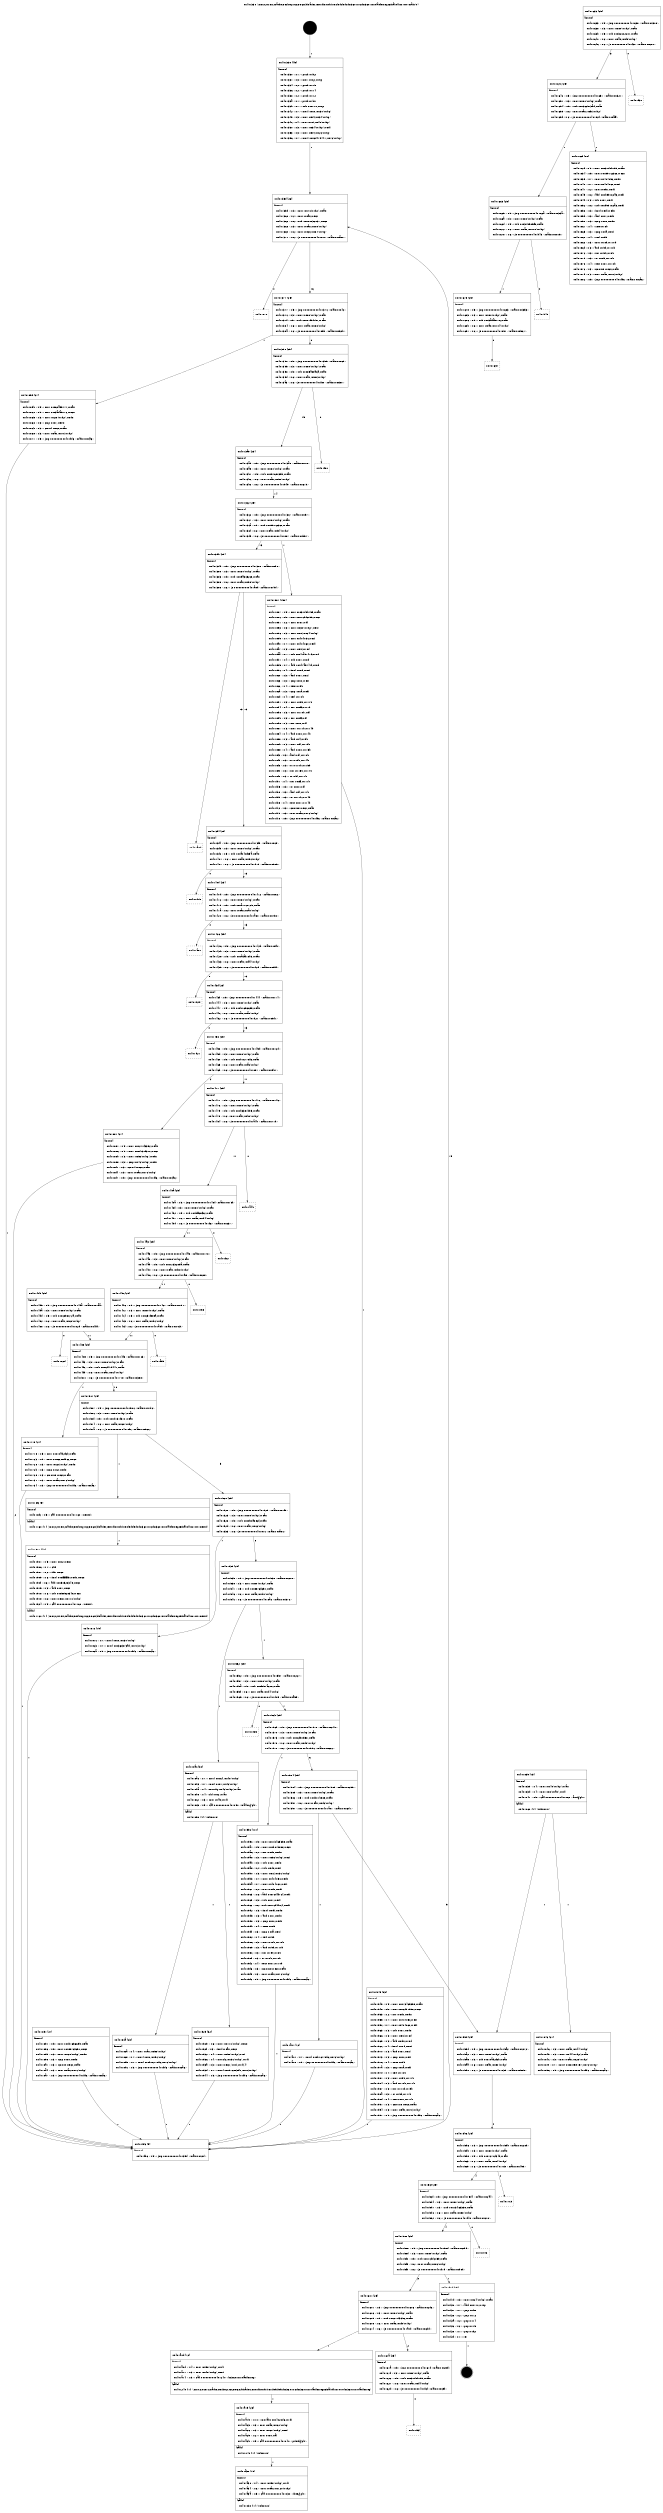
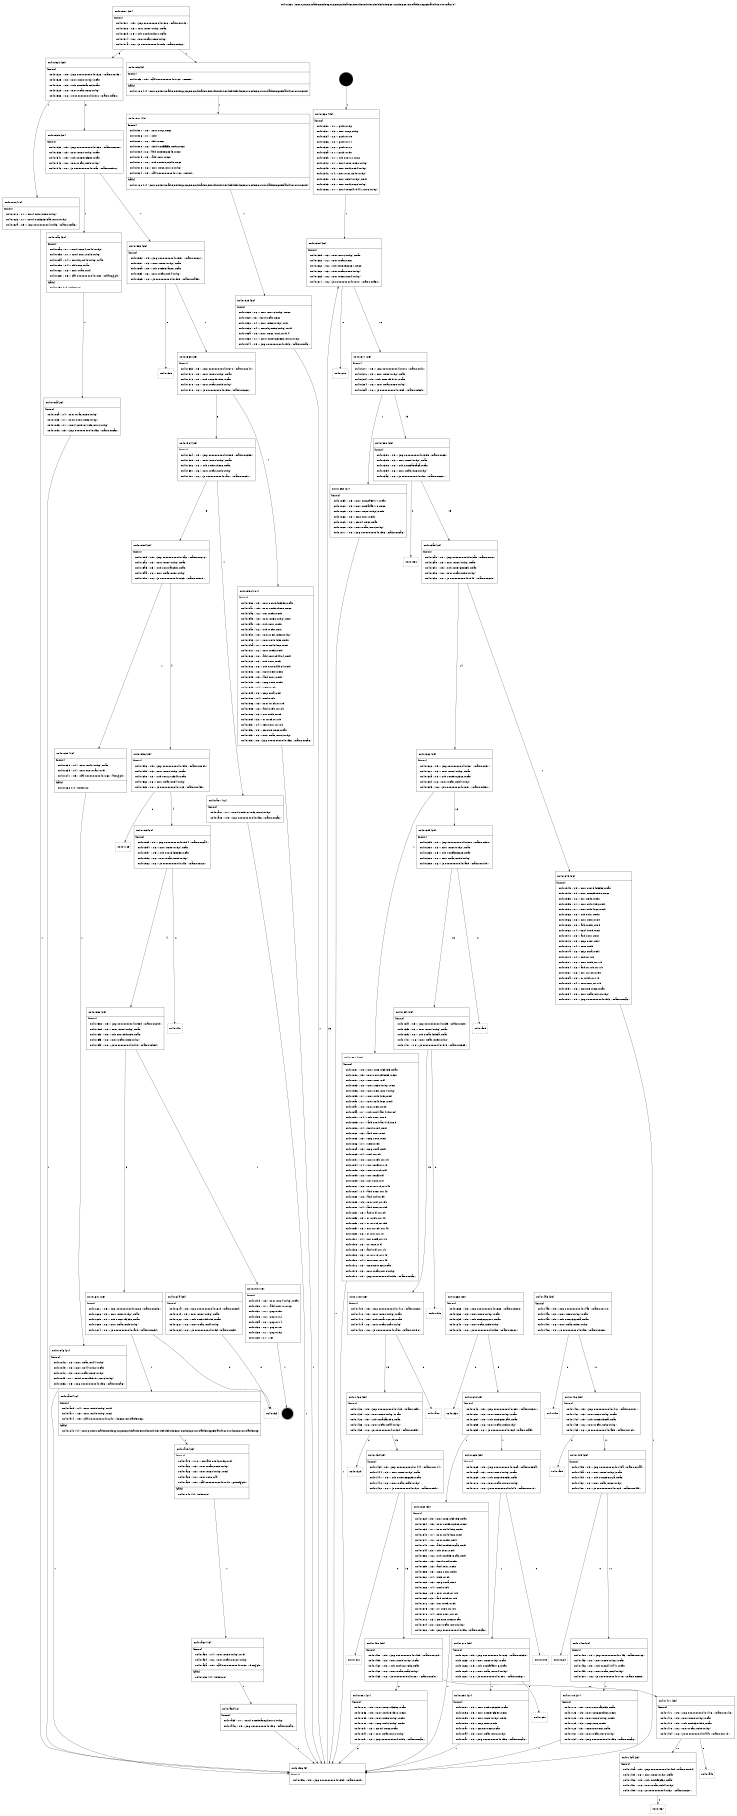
edge "0x401377 [25]" -> "0x401390 [25]": label " 0" -> " 15"
edge "0x4013db [25]" -> "0x401aed": label " 13" -> " 0"
edge "0x4013a9 [25]" -> "0x401949 [83]": added, label "1"
edge "0x40148a [25]" -> "0x4014a3 [25]": removed, label "11"
edge "0x4014bc [25]" -> "0x4014ee [25]": now "0x4014bc [25]" -> "0x4014d5 [25]"
edge "0x4014ee [25]" -> "0x401507 [25]": removed, label "10"
edge "0x401846 [21]" -> "0x401fd6 [5]": added, label "1"
edge "0x40167e [25]" -> "0x401891 [27]": added, label "1"
node "0x401a3f [12]": added
edge "0x401e2f [88]" -> "0x401fd6 [5]": added, label "1"
edge "0x401839 [13]" -> "0x40159d [25]": reversed
edge "0x4018ac [30]" -> "0x401929 [32]": now "0x401901 [40]" -> "0x401929 [32]"
edge "0x401601 [25]" -> "0x40161a [25]": now "0x401601 [25]" -> "0x401fcf"
